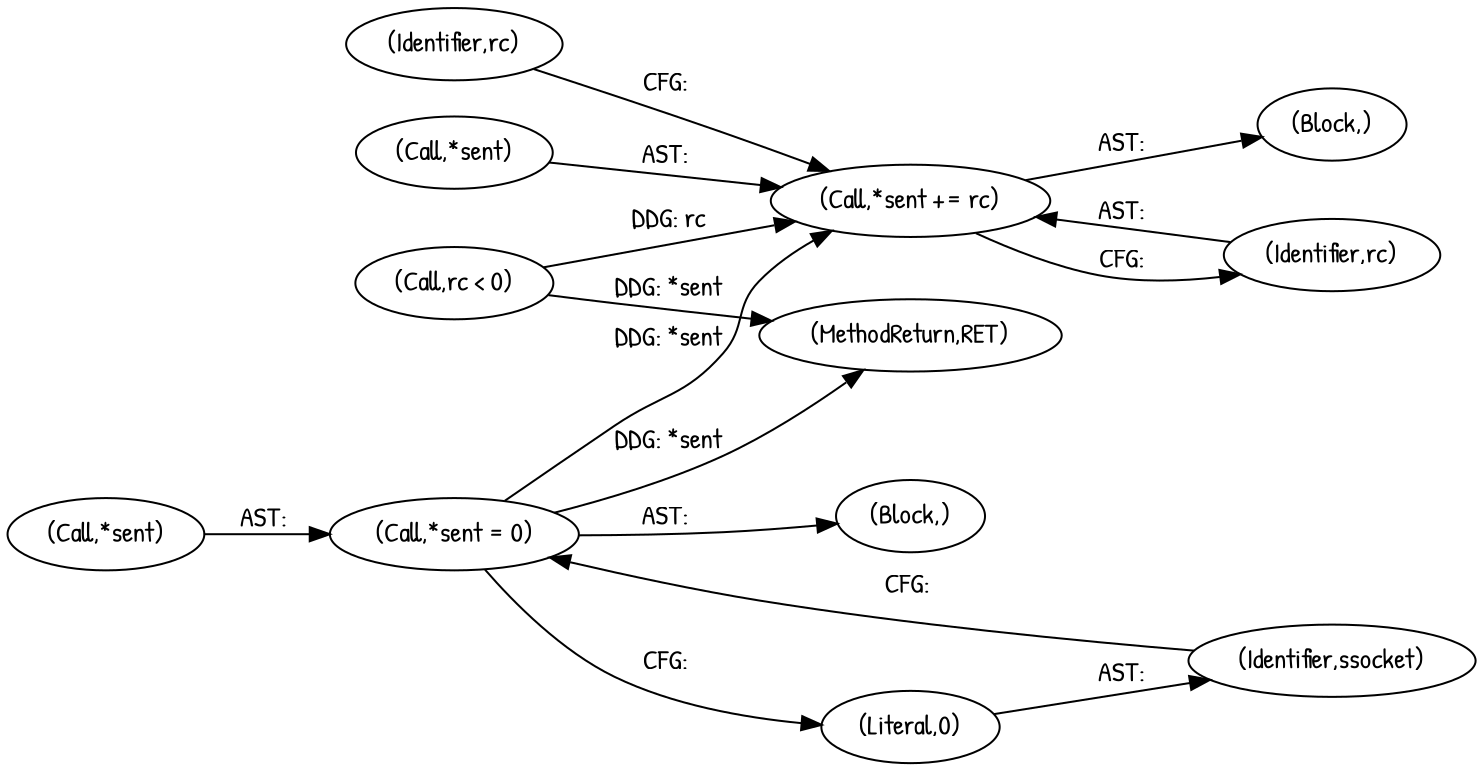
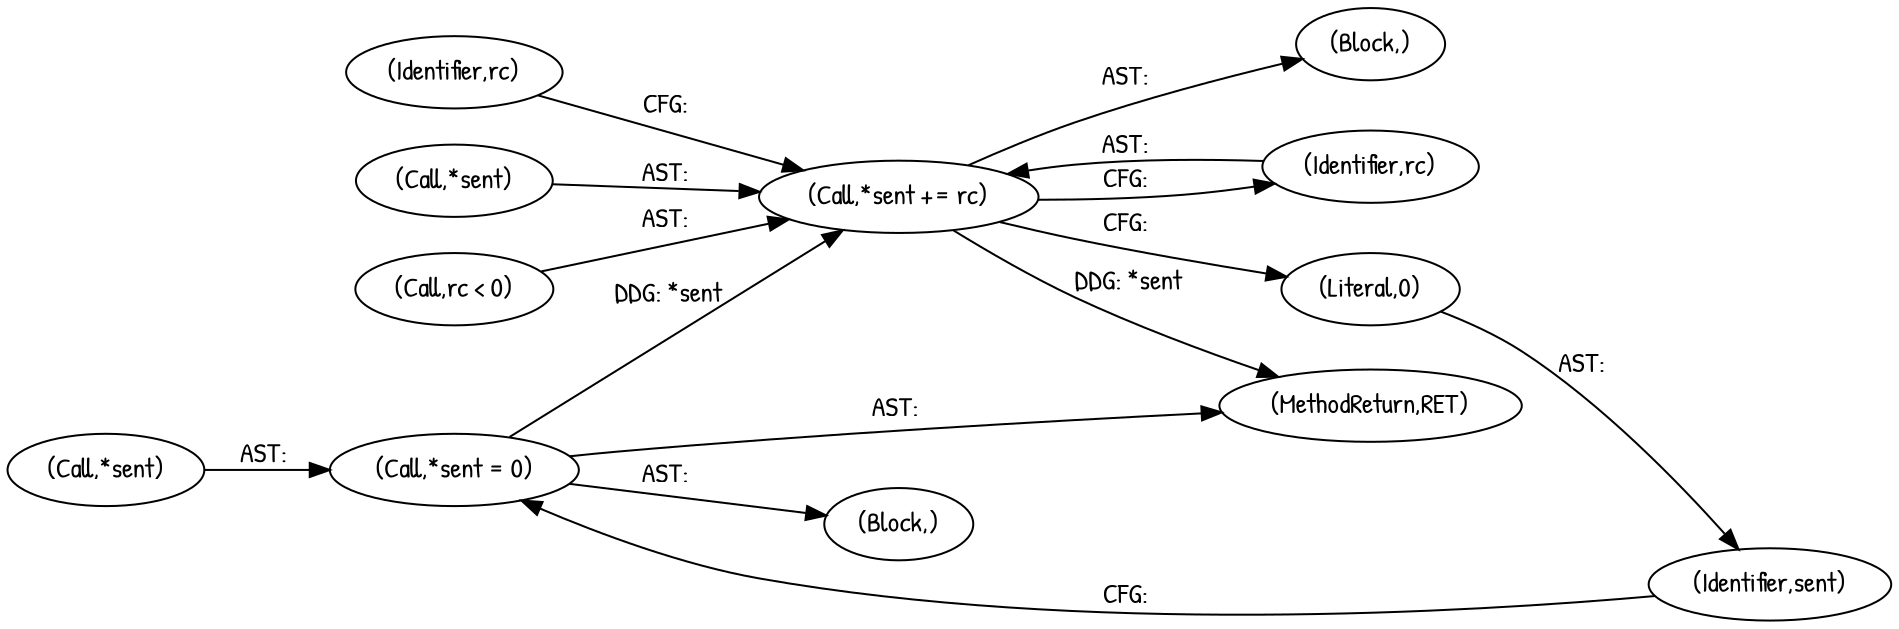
edge "(Call,rc < 0)" -> "(Call,*sent += rc)": label "DDG: rc" -> "AST: "
edge "(Call,rc < 0)" -> "(MethodReturn,RET)": now "(Call,*sent += rc)" -> "(MethodReturn,RET)"
edge "(Call,*sent = 0)" -> "(MethodReturn,RET)": label "DDG: *sent" -> "AST: "
node "(Identifier,ssocket)": label "(Identifier,ssocket)" -> "(Identifier,sent)"
edge "(Call,*sent = 0)" -> "(Literal,0)": now "(Call,*sent += rc)" -> "(Literal,0)"
